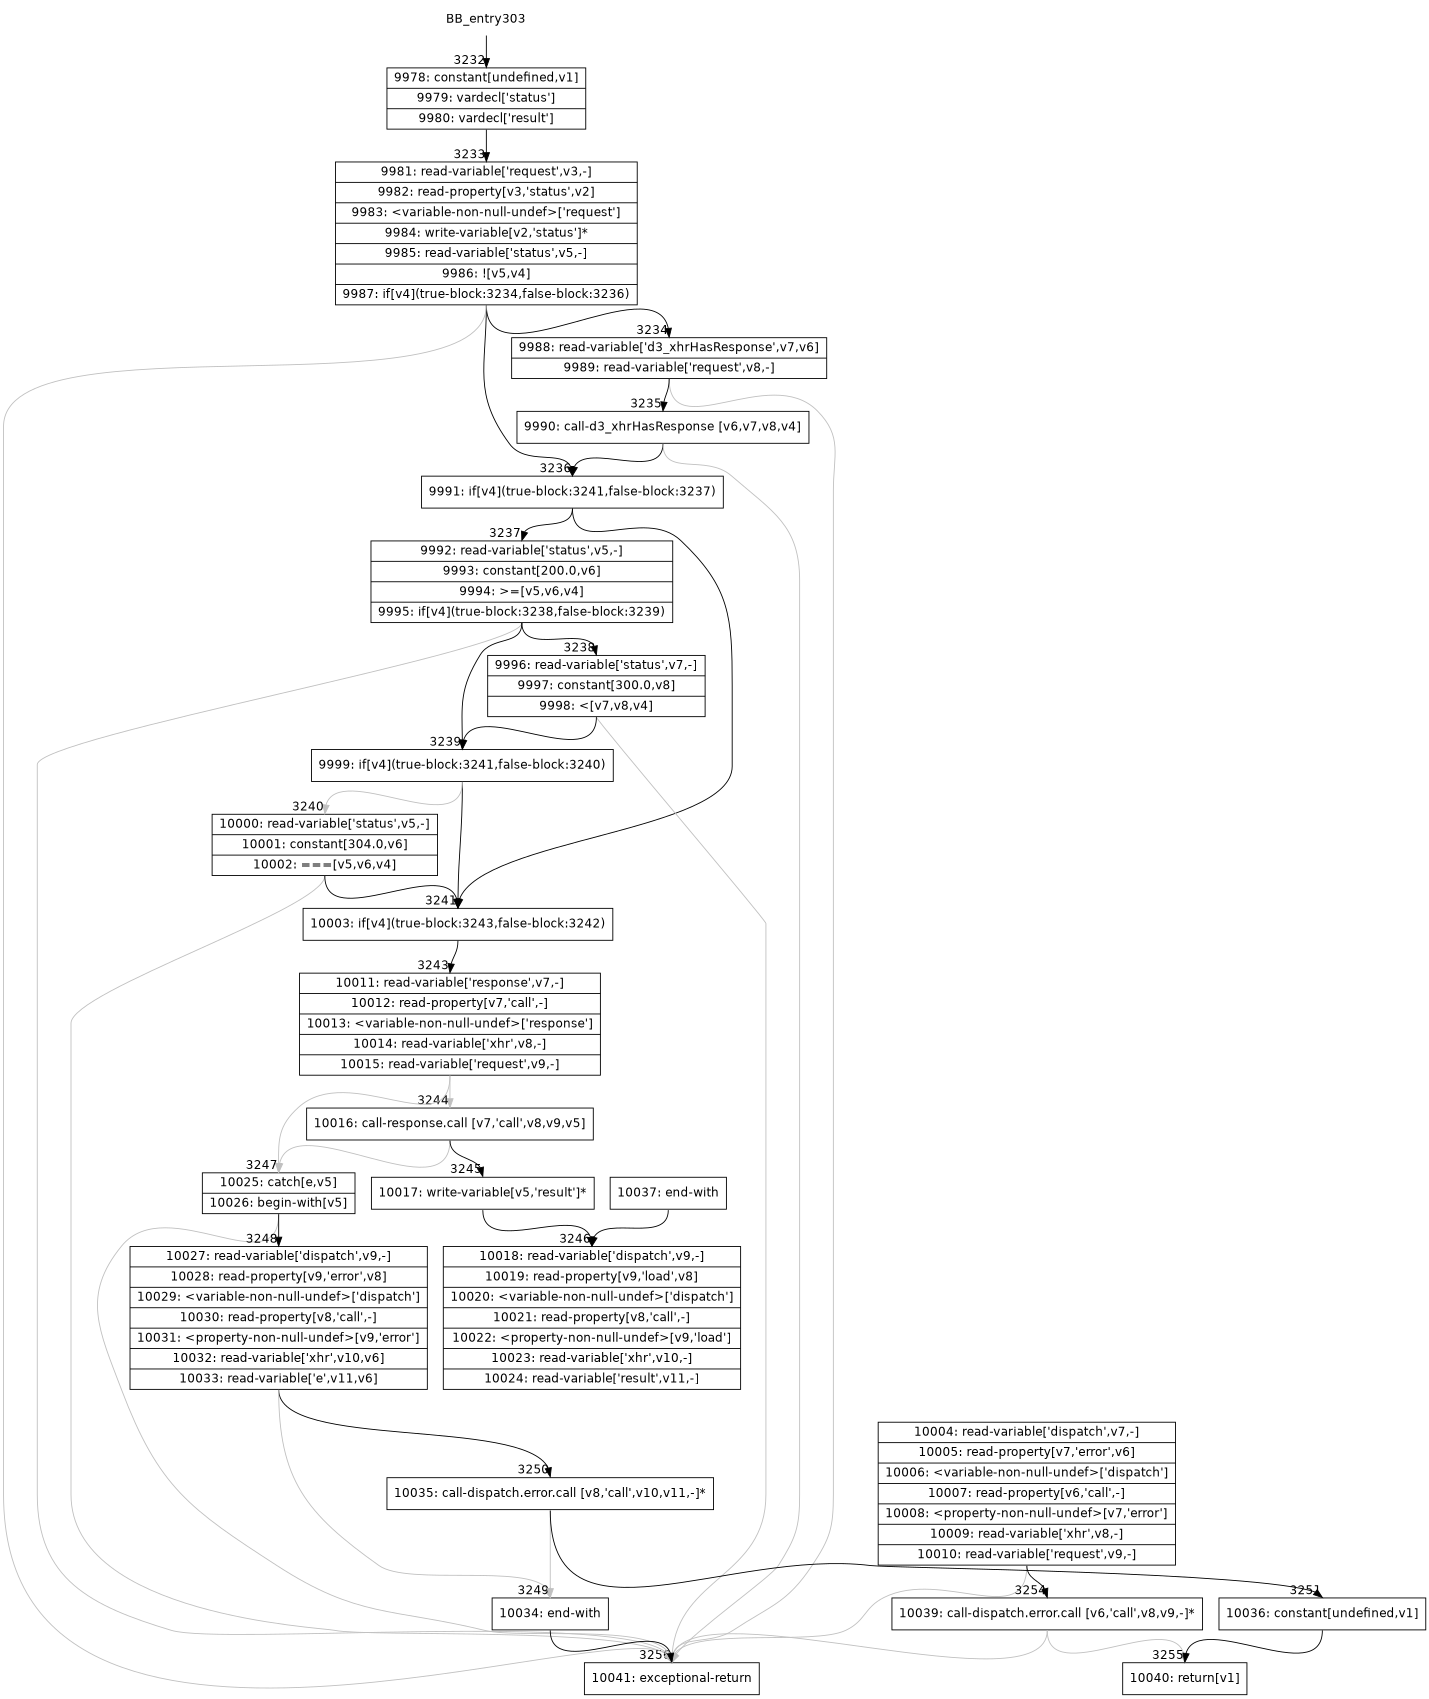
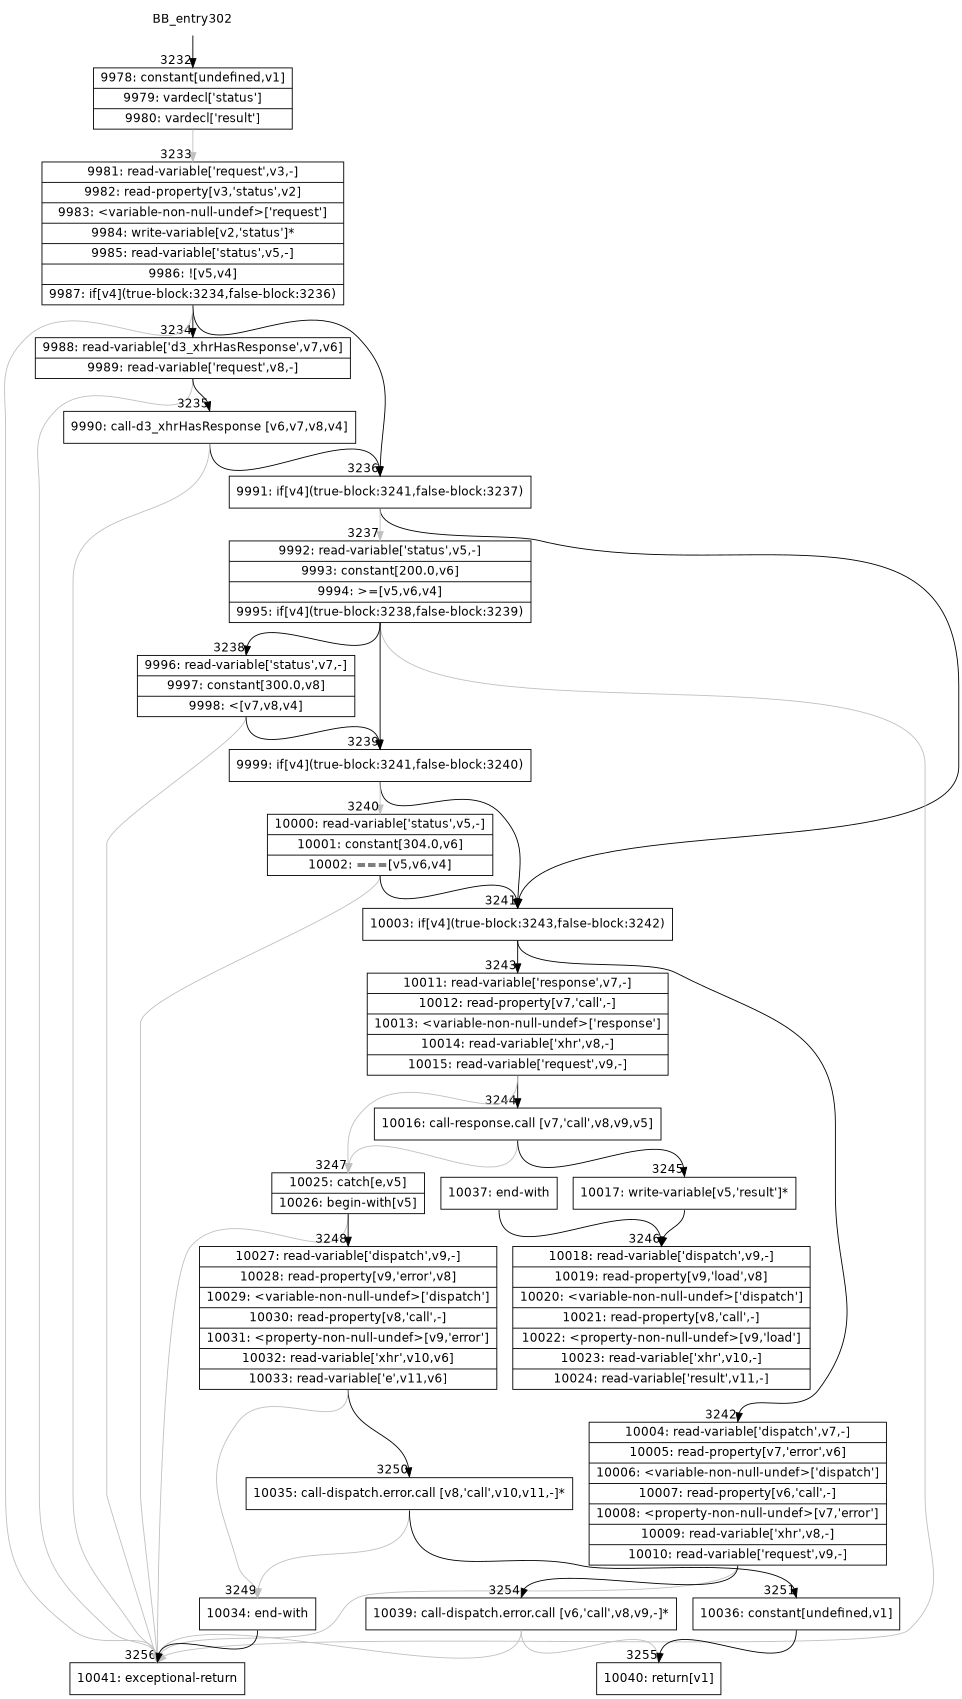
node "BB_entry303": label "BB_entry303" -> "BB_entry302"
edge "9978: constant[undefined,v1]" -> "9981: read-variable['request',v3,-]": color black -> gray
edge "9991: if[v4](true-block:3241,false-block:3237)" -> "9992: read-variable['status',v5,-]": color black -> gray
edge "10011: read-variable['response',v7,-]" -> "10016: call-response.call [v7,'call',v8,v9,v5]": color gray -> black
edge "10003: if[v4](true-block:3243,false-block:3242)" -> "10004: read-variable['dispatch',v7,-]": added
